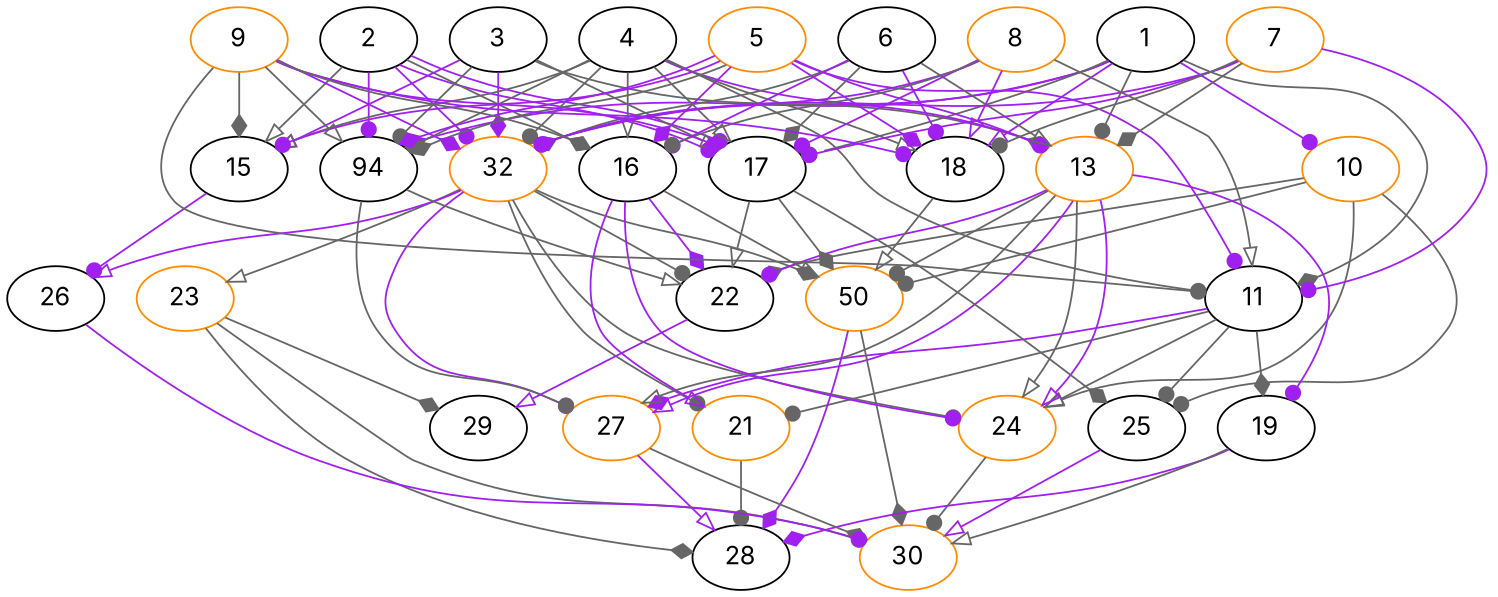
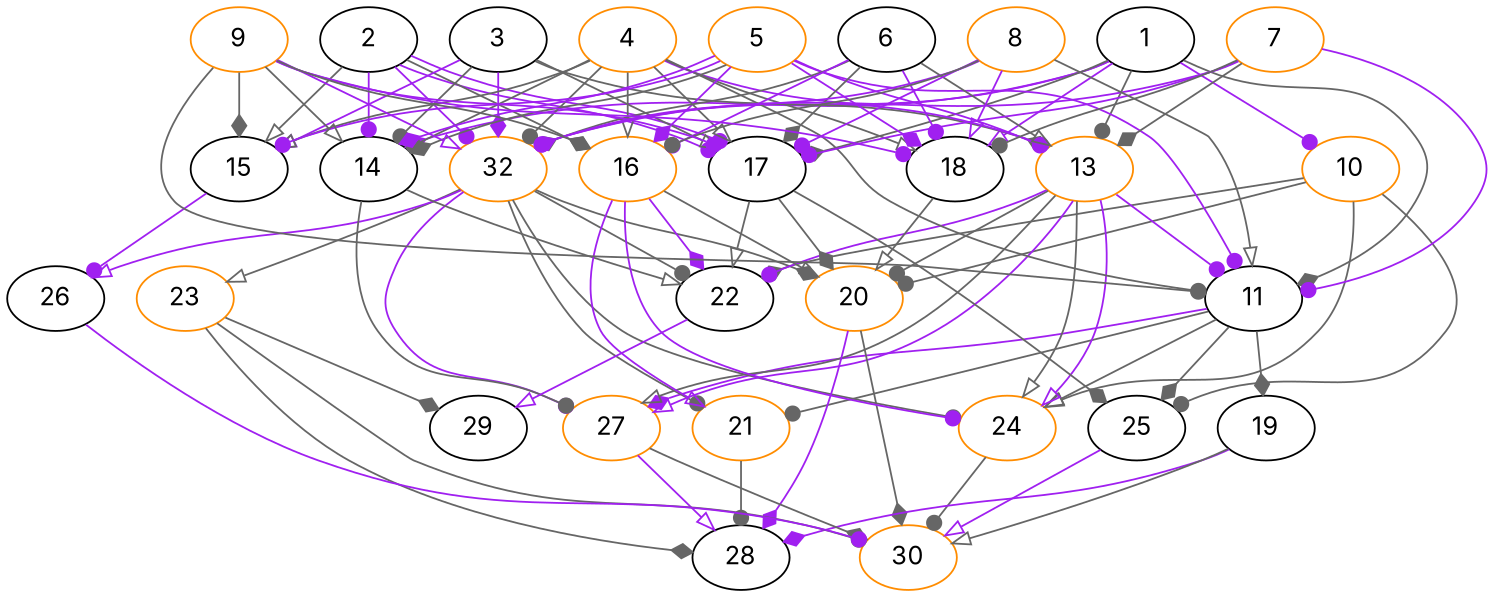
node "4": color black -> darkorange
edge "9" -> "32": arrowhead diamond -> onormal
edge "1" -> "17": arrowhead dot -> diamond
node "94": label "94" -> "14"
node "16": color black -> darkorange
edge "13" -> "19": now "13" -> "11"
node "50": label "50" -> "20"
edge "11" -> "25": arrowhead dot -> diamond
